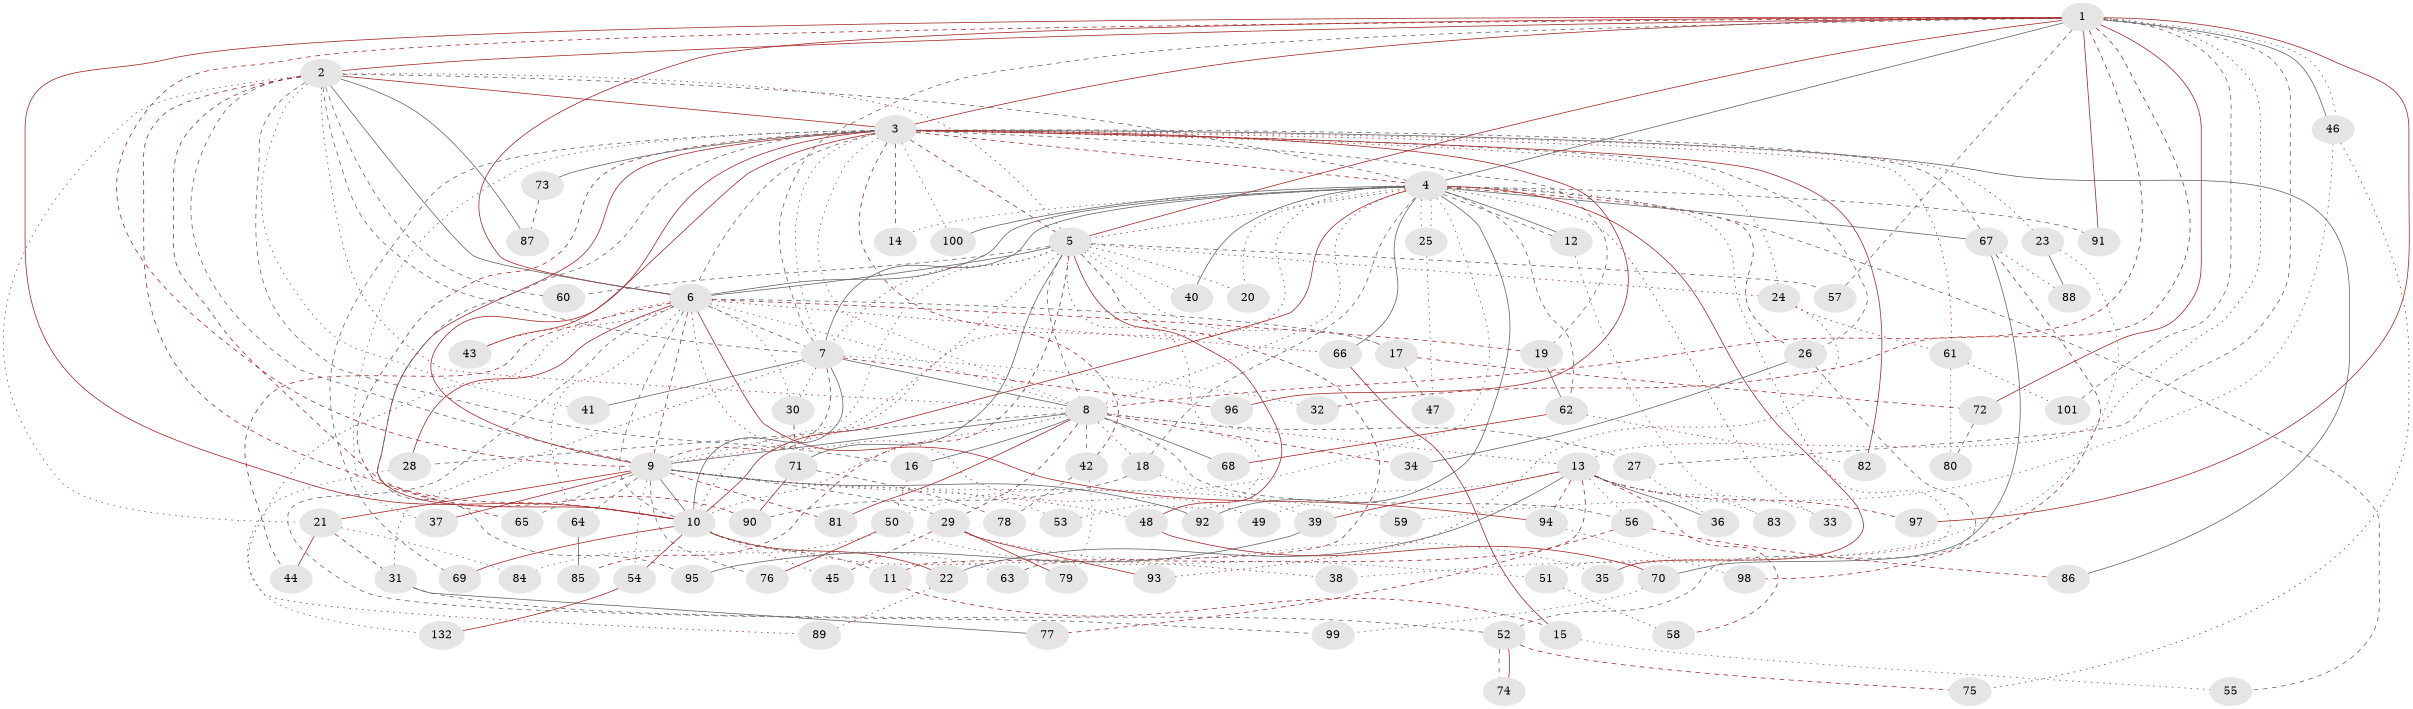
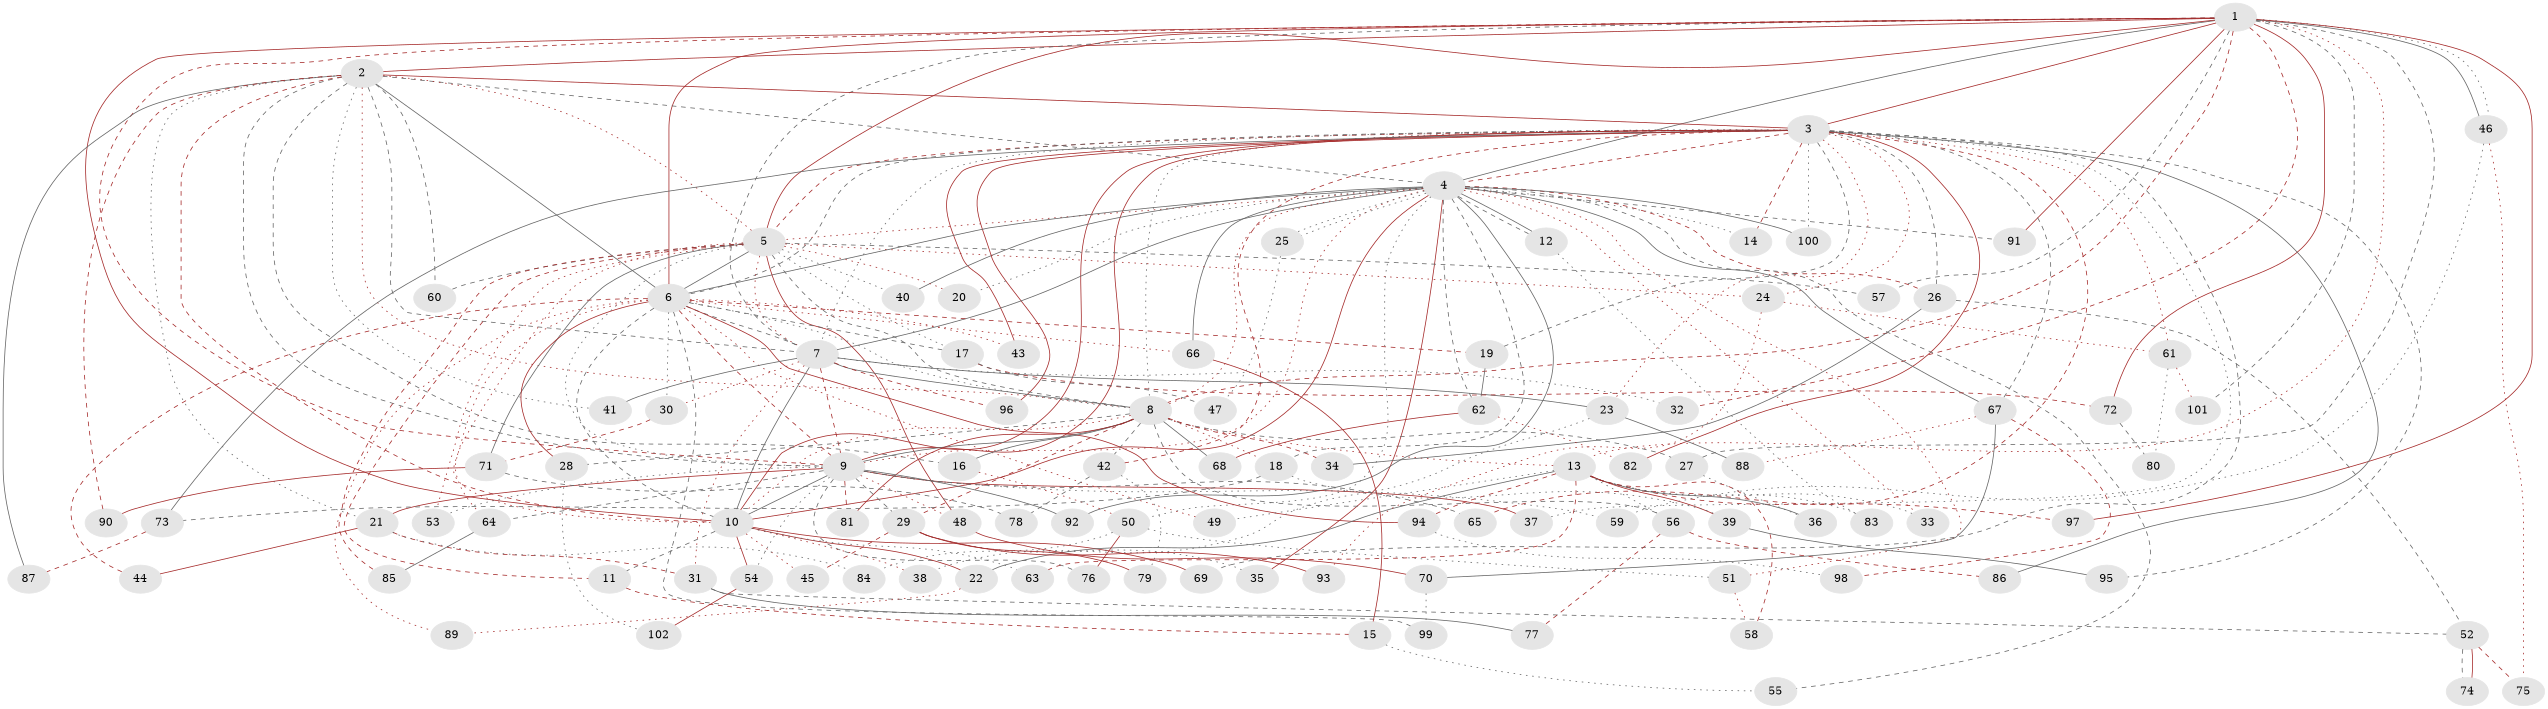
edge "7" -- "23": added
edge "18" -- "90": now "18" -- "73"
node "132": label "132" -> "102"
